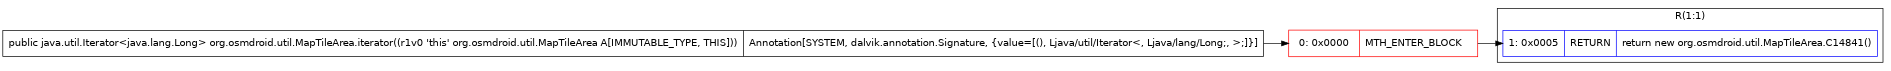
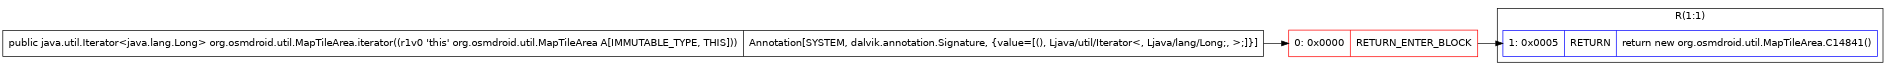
node "0: 0x0000": text "MTH_ENTER_BLOCK" -> "RETURN_ENTER_BLOCK"
